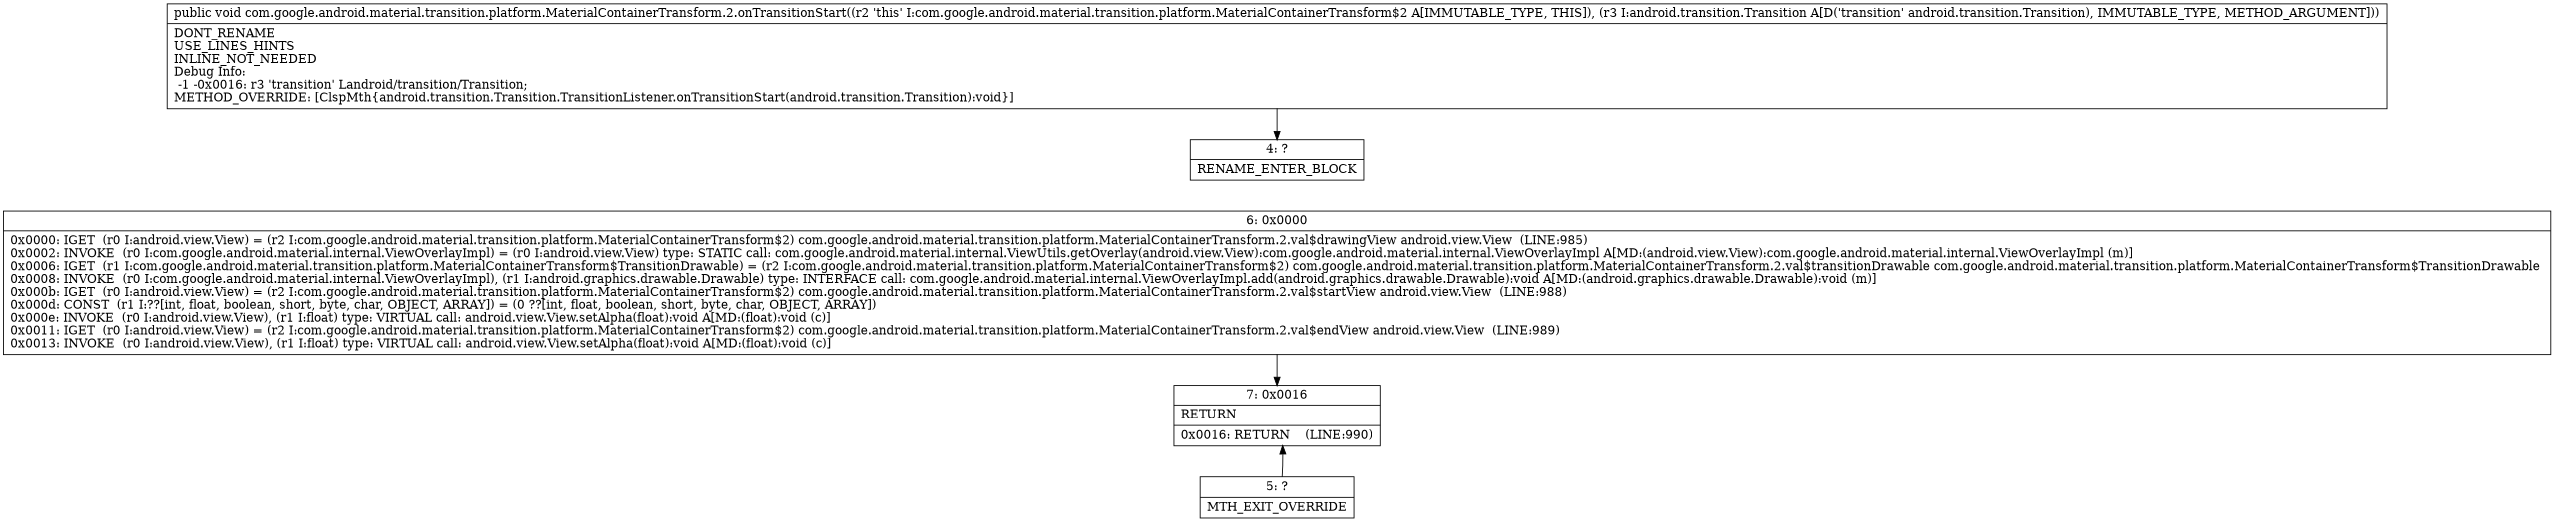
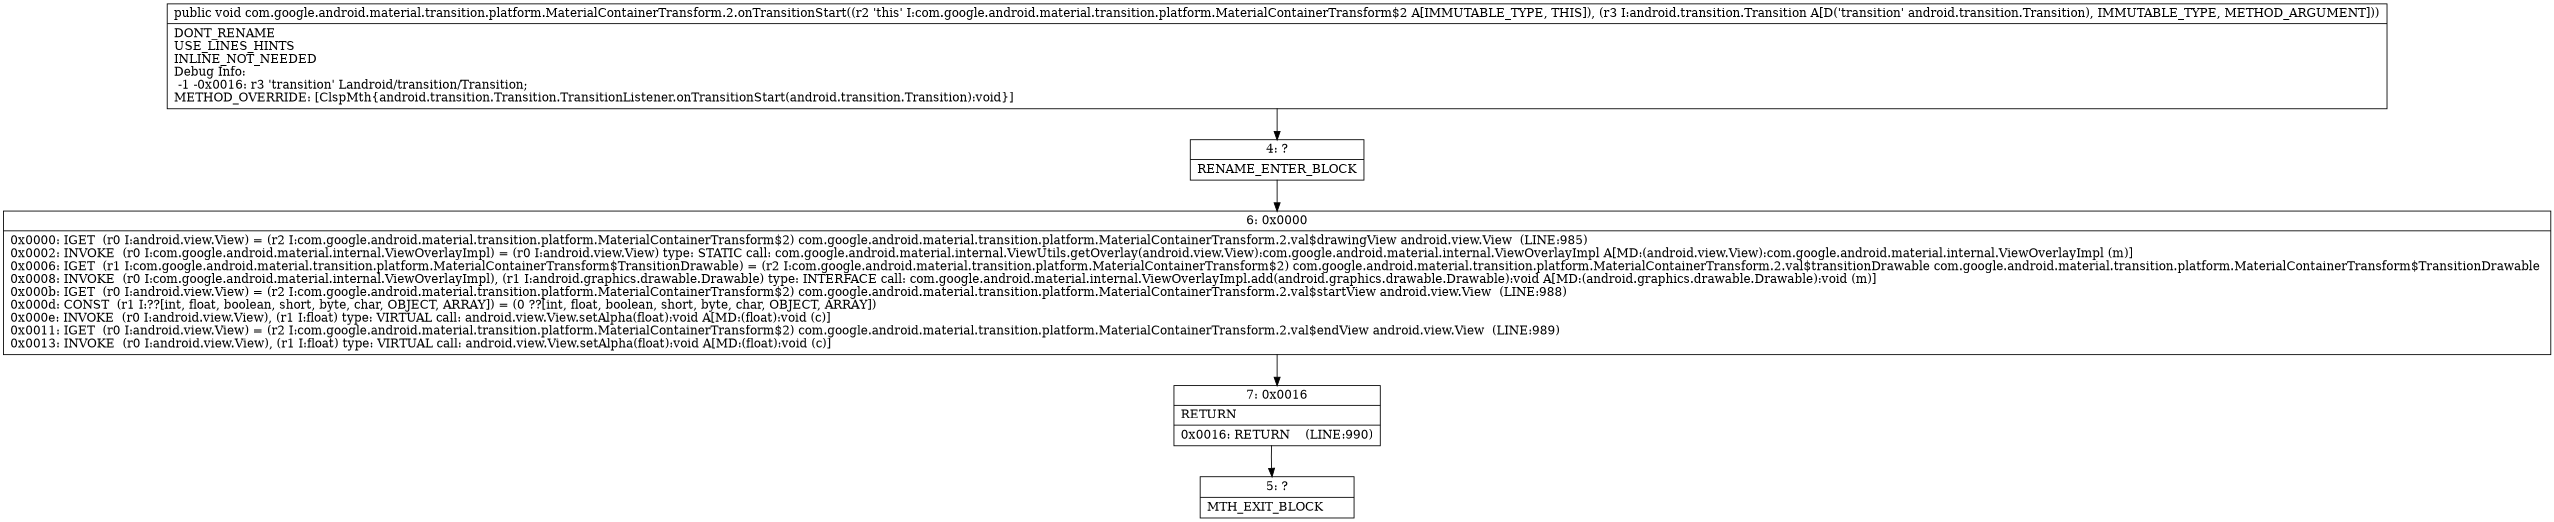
edge "4: ?" -> "6: 0x0000": added
edge "5: ?" -> "7: 0x0016": reversed
node "5: ?": text "MTH_EXIT_OVERRIDE" -> "MTH_EXIT_BLOCK"
